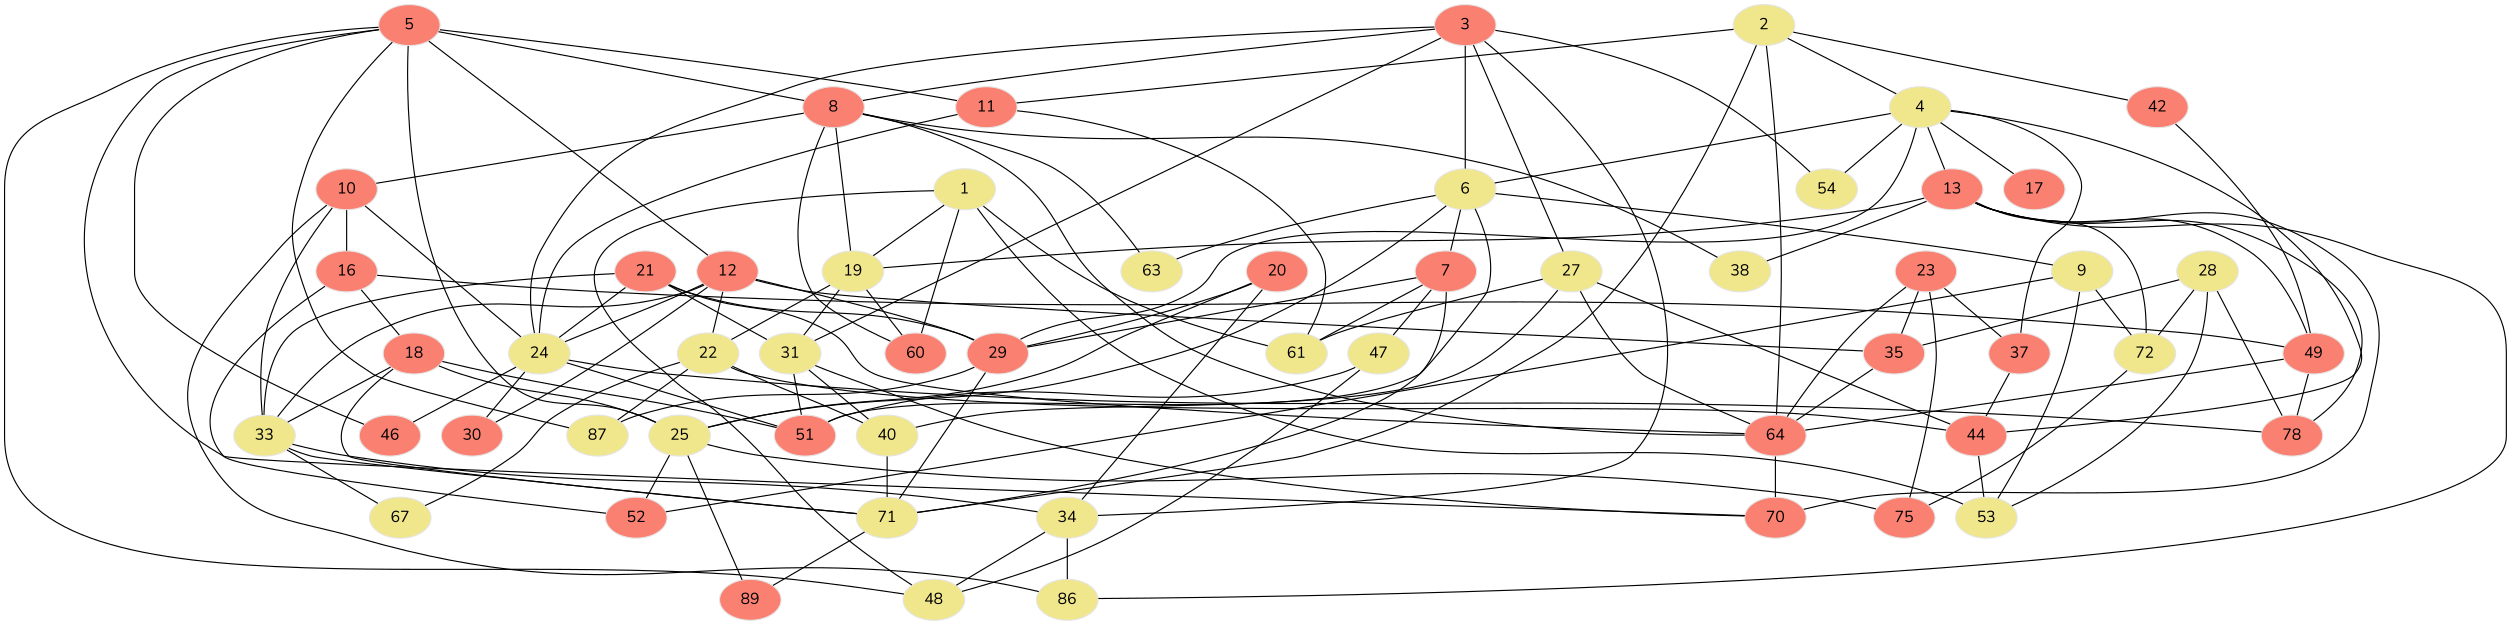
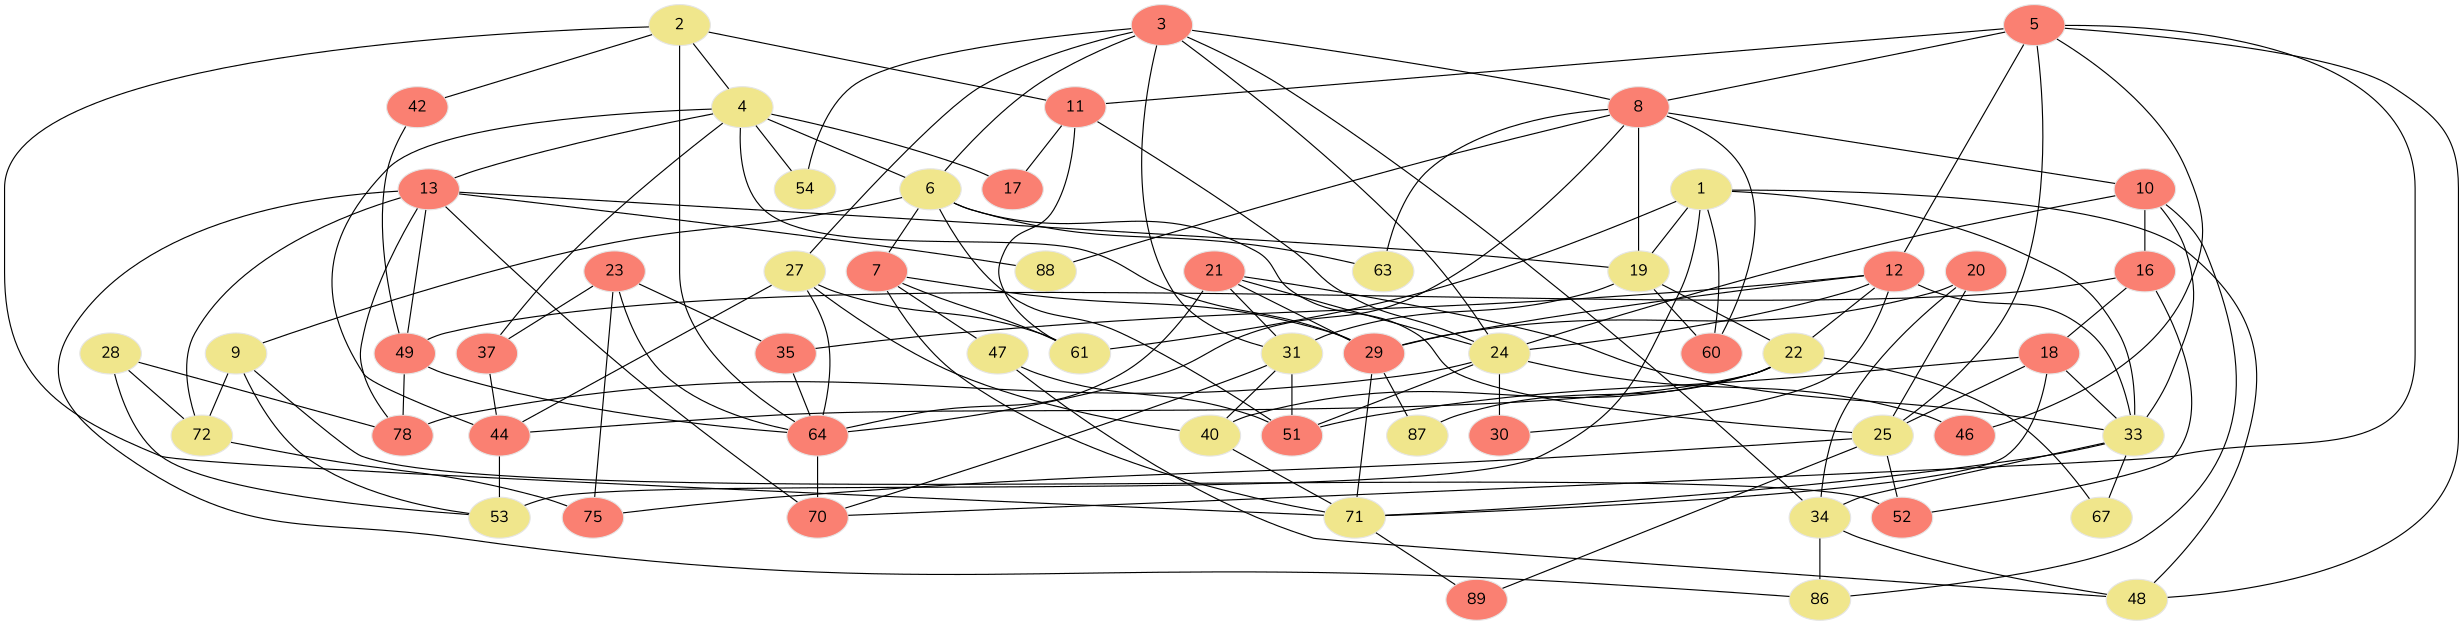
edge "11" -- "17": added
edge "1" -- "33": added
node "38": label "38" -> "88"
edge "5" -- "87": removed
edge "28" -- "35": removed
